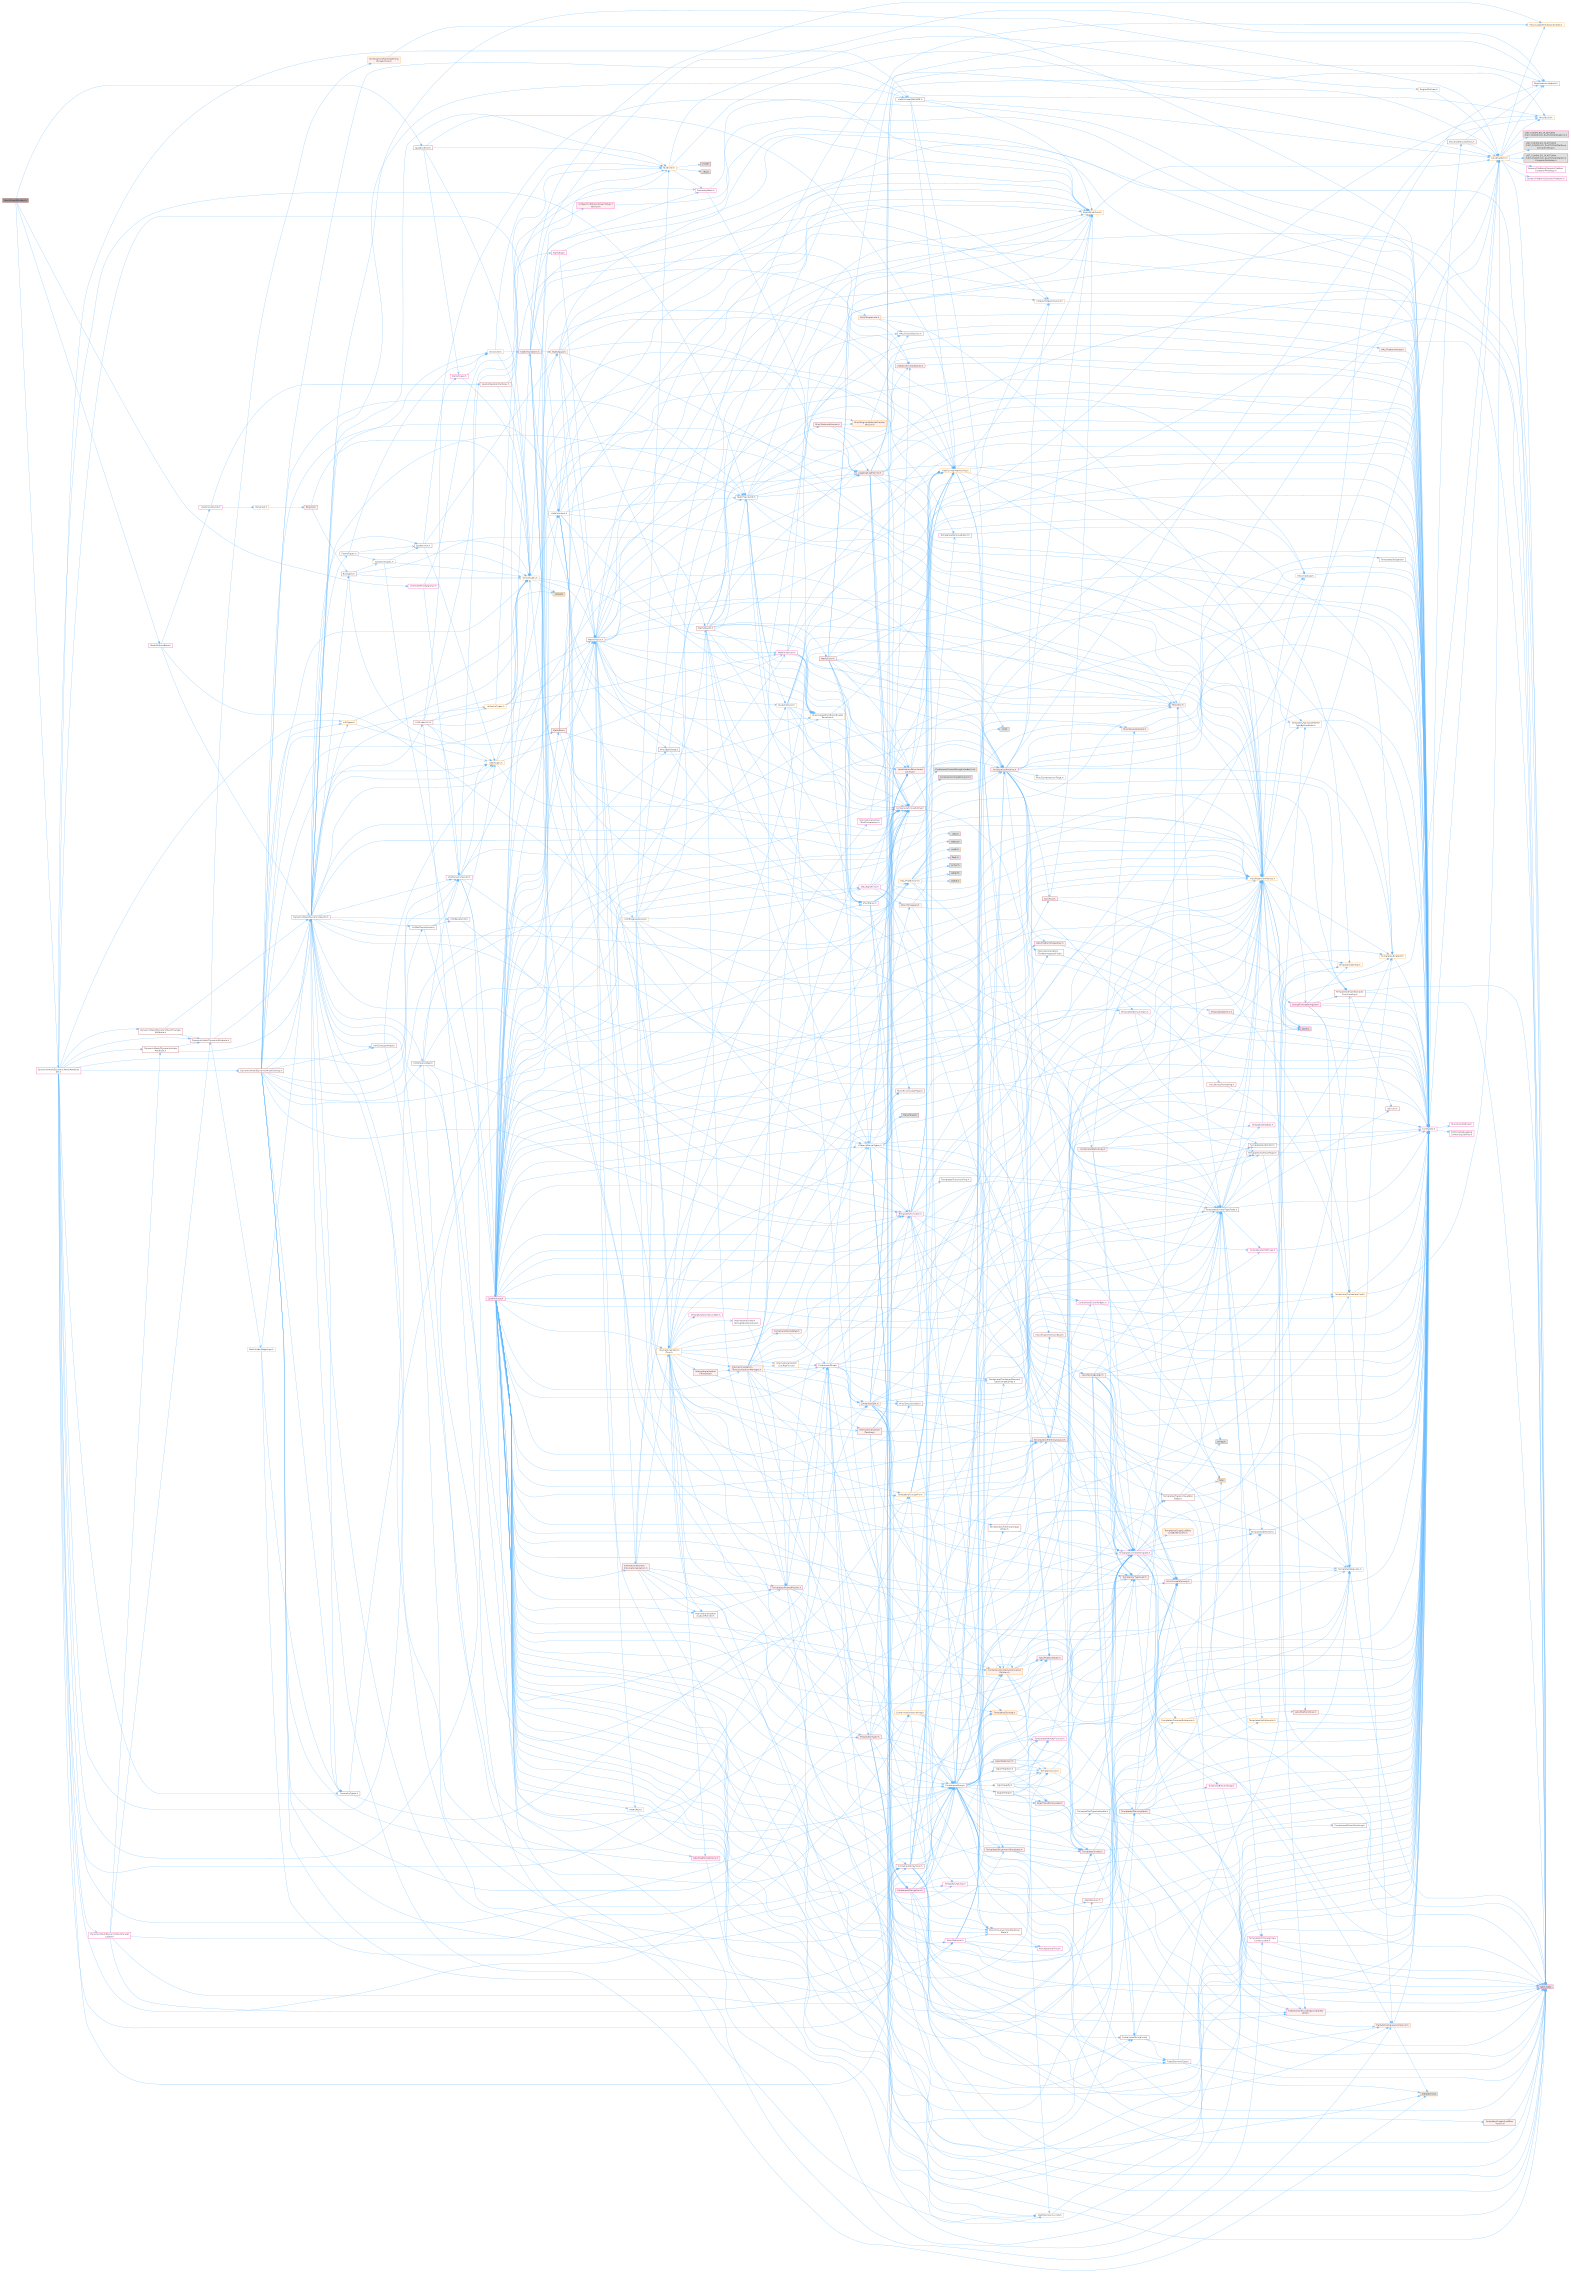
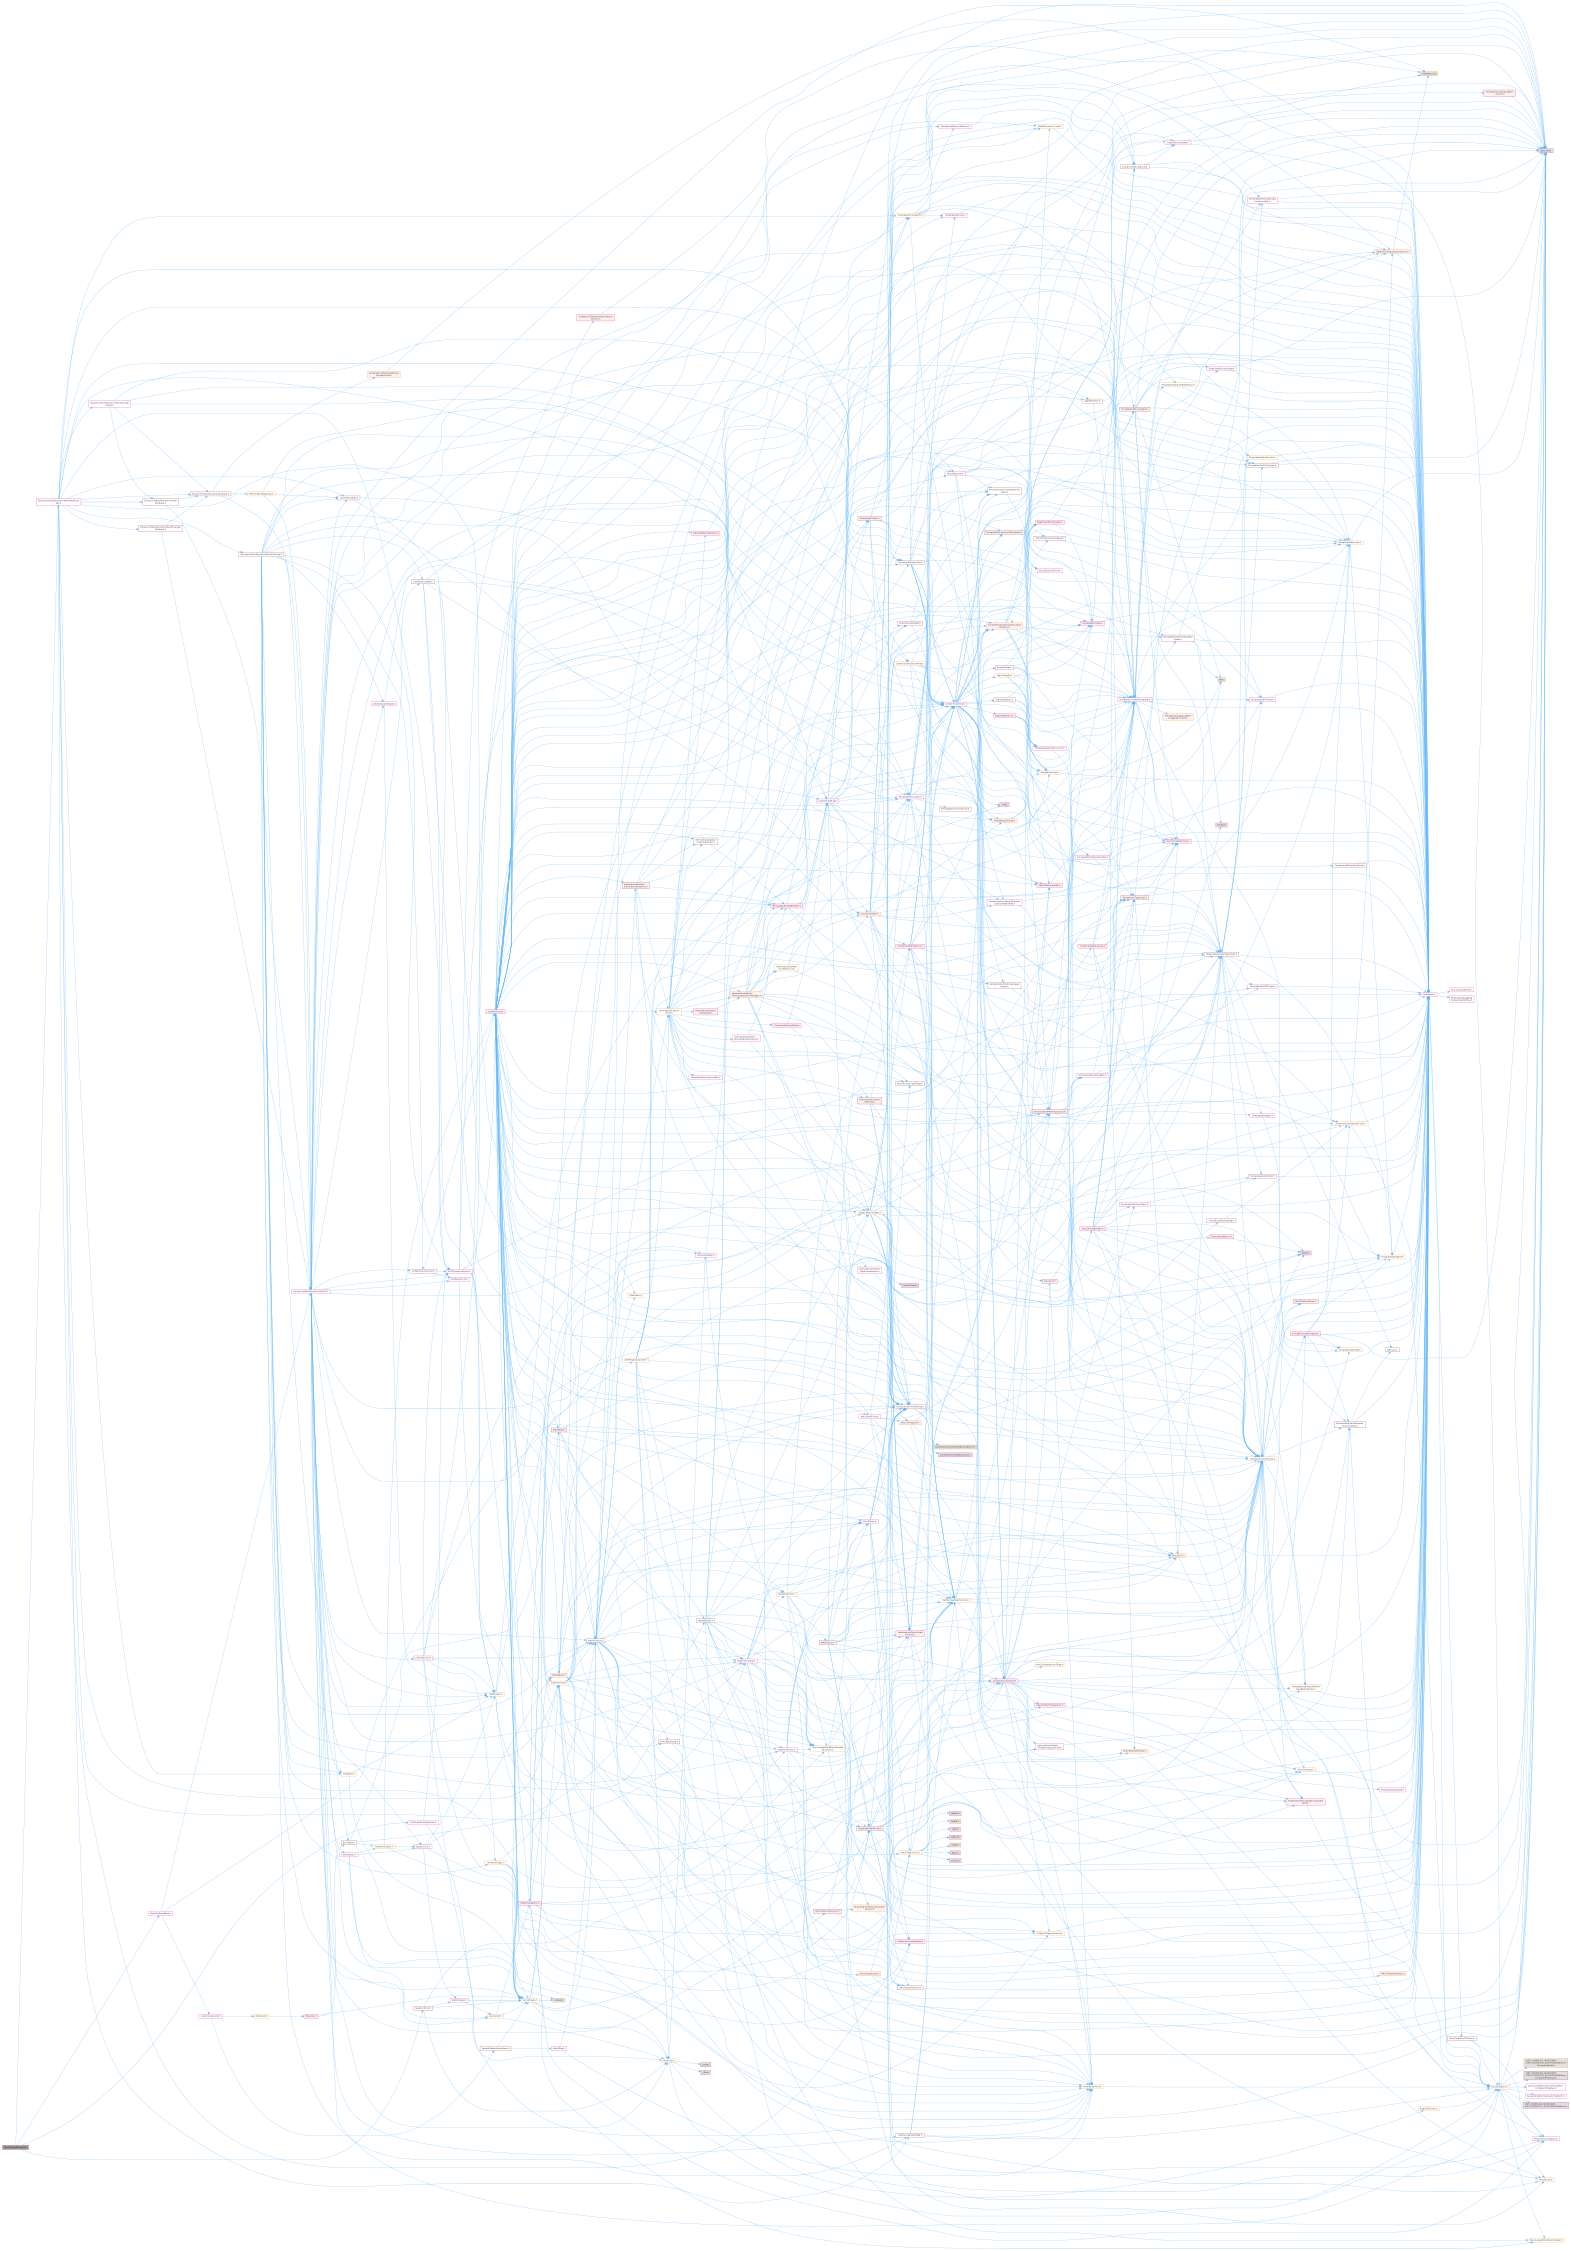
edge "DynamicMesh/DynamicMesh3.h" -> "Serialization/Archive.h": reversed
